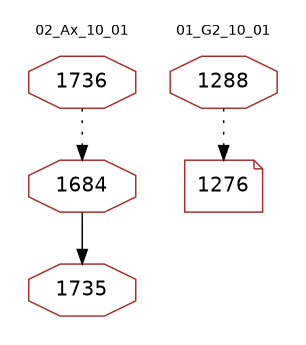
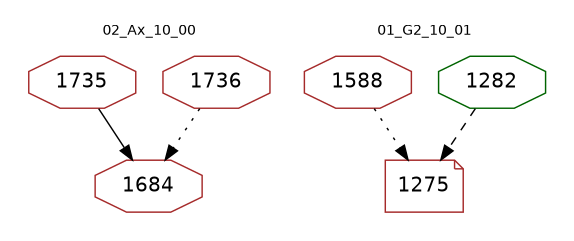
cluster "02_Ax_10_01": label "02_Ax_10_01" -> "02_Ax_10_00"
node "1288": label "1288" -> "1588"
node "1282": added
node "1276": label "1276" -> "1275"
edge "1684" -> "1735": reversed
